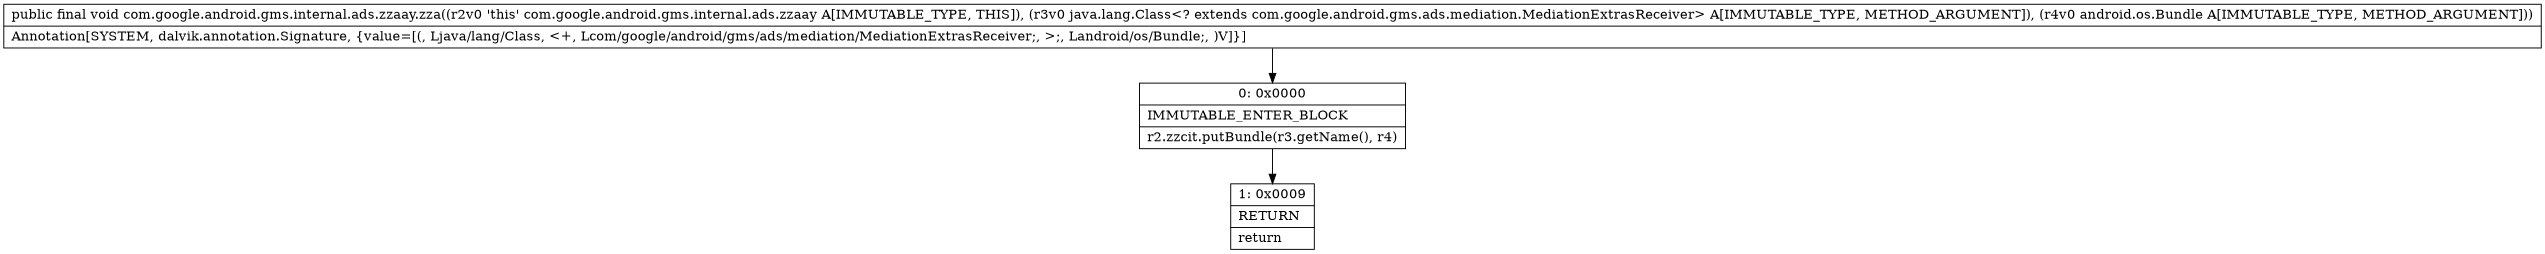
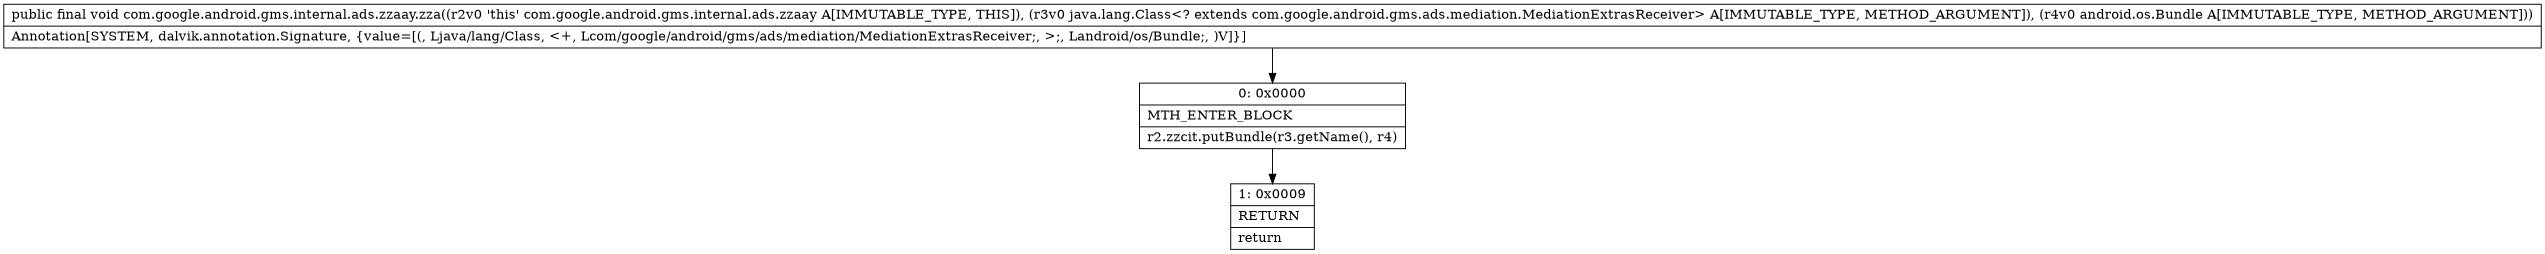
node "0: 0x0000": text "IMMUTABLE_ENTER_BLOCK" -> "MTH_ENTER_BLOCK"
